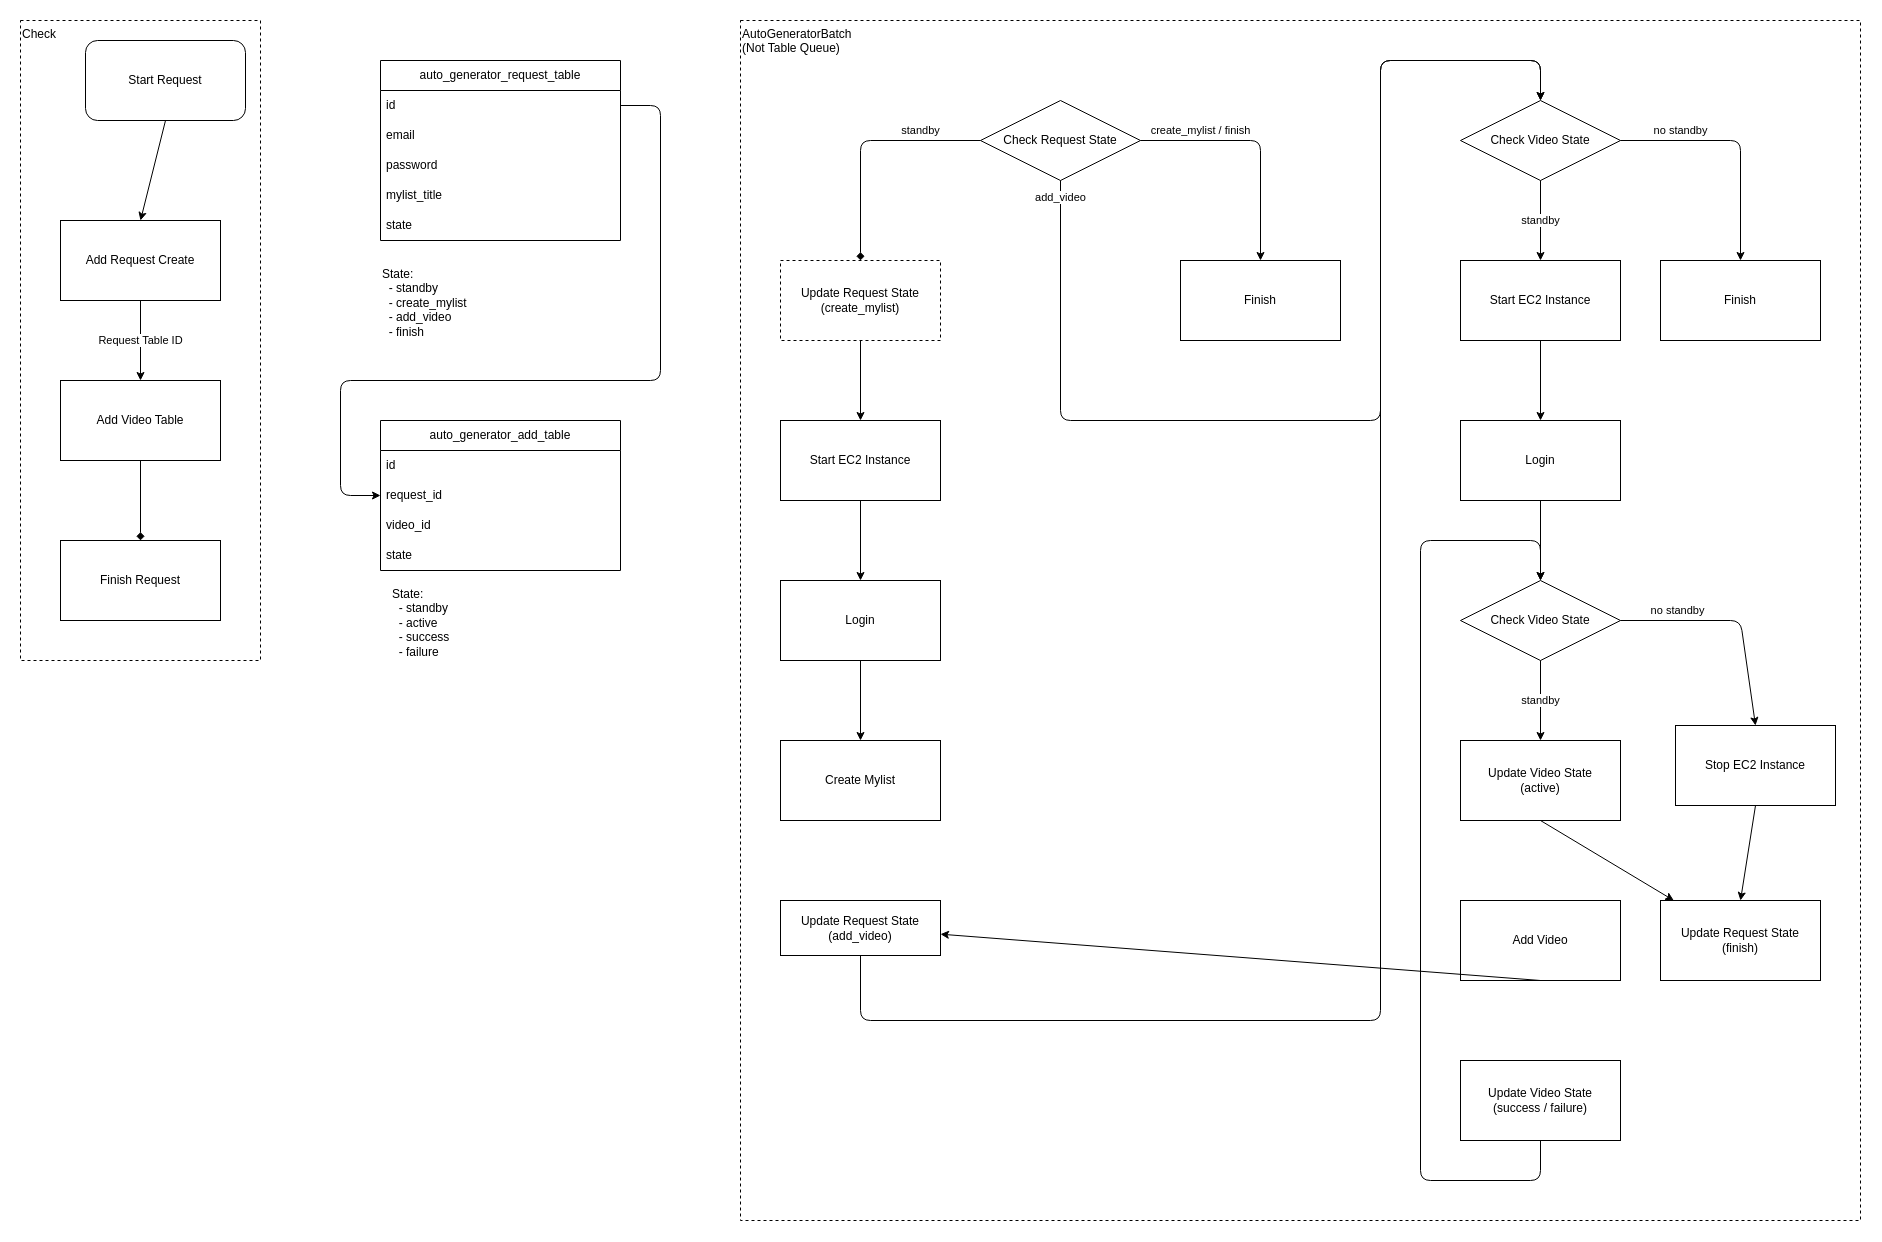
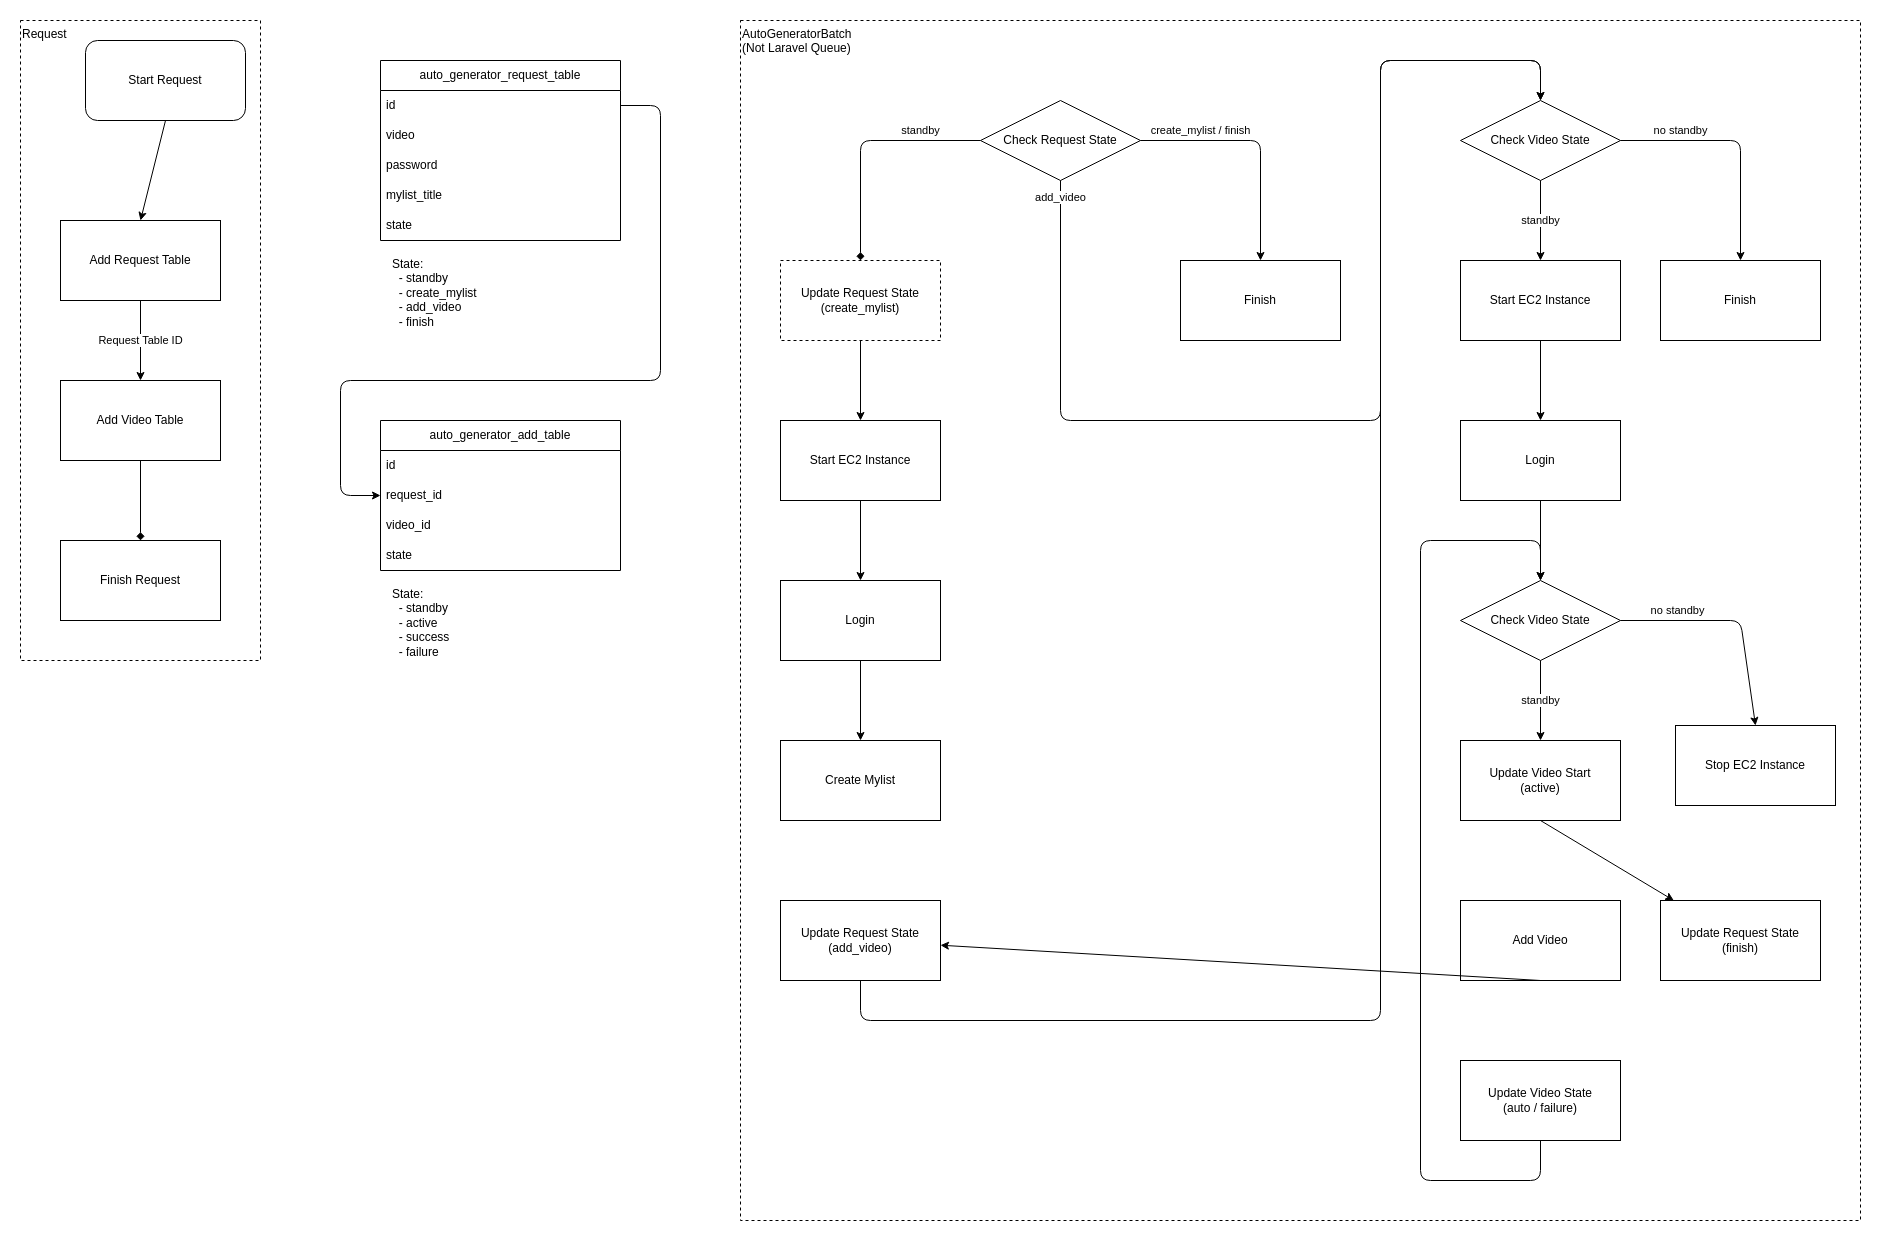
node "Check": label "Check" -> "Request"
node "AutoGeneratorBatch (Not Table Queue)": label "AutoGeneratorBatch (Not Table Queue)" -> "AutoGeneratorBatch (Not Laravel Queue)"
node "email": label "email" -> "video"
node "Add Request Create": label "Add Request Create" -> "Add Request Table"
node "State: - standby - create_mylist - add_video - finish": moved (431, 306) -> (441, 296)
node "Update Video State (active)": label "Update Video State (active)" -> "Update Video Start (active)"
edge "Stop EC2 Instance" -> "Update Request State (finish)": removed
node "Update Request State (add_video)": size 160x55 -> 160x80
node "Update Video State (success / failure)": label "Update Video State (success / failure)" -> "Update Video State (auto / failure)"
